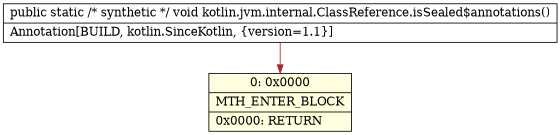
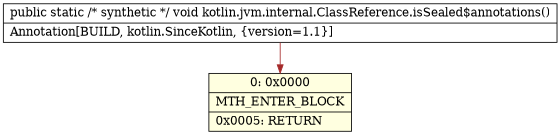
node "0: 0x0000": text "0x0000: RETURN" -> "0x0005: RETURN"
